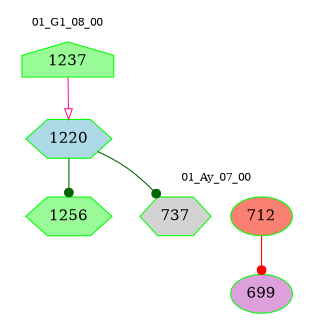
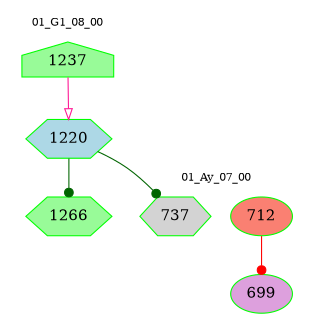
node "1256": label "1256" -> "1266"
